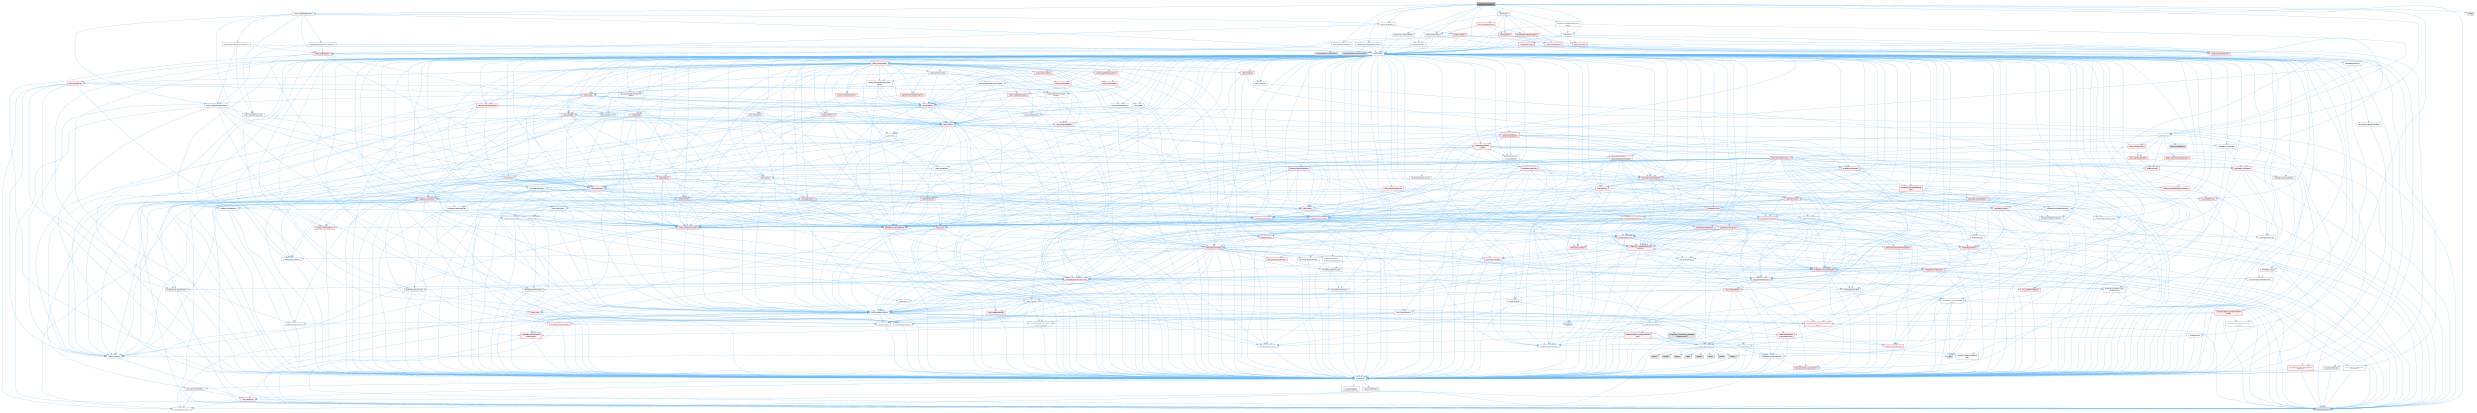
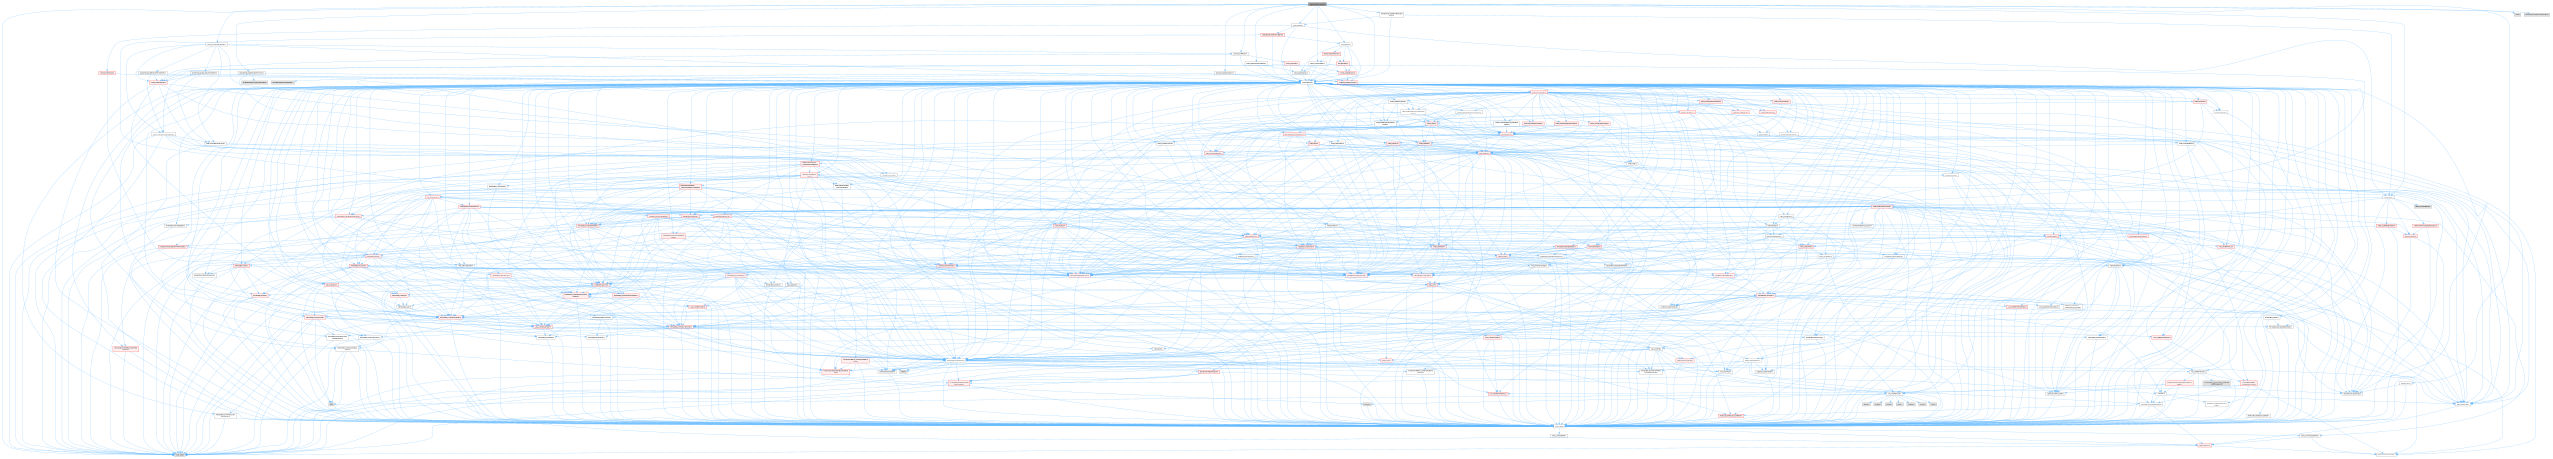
node "RenderingCommon.generated.h": added
edge "Input/DragAndDrop.h" -> "Debugging/SlateDebugging.h": now "SlateGlobals.h" -> "Debugging/SlateDebugging.h"
node "InputCoreTypes.h": removed
node "Templates/IsClass.h": removed
edge "Math/UnrealMath.h" -> "Math/ConvexHull2d.h": now "Math/RotationAboutPointMatrix.h" -> "Math/ConvexHull2d.h"
node "Stats/DynamicStats.h": removed
node "Templates/UniquePtr.h": label "Templates/UniquePtr.h" -> "Templates/ContainerAllocation.h"
edge "Containers/Map.h" -> "Containers/Set.h": reversed
edge "Templates/SharedPointer.h" -> "Containers/ContainerAllocation Policies.h": now "Containers/BitArray.h" -> "Containers/ContainerAllocation Policies.h"
node "ProfilingDebugging /UMemoryDefines.h": removed
node "generated_traits": label "generated_traits" -> "type_traits"
